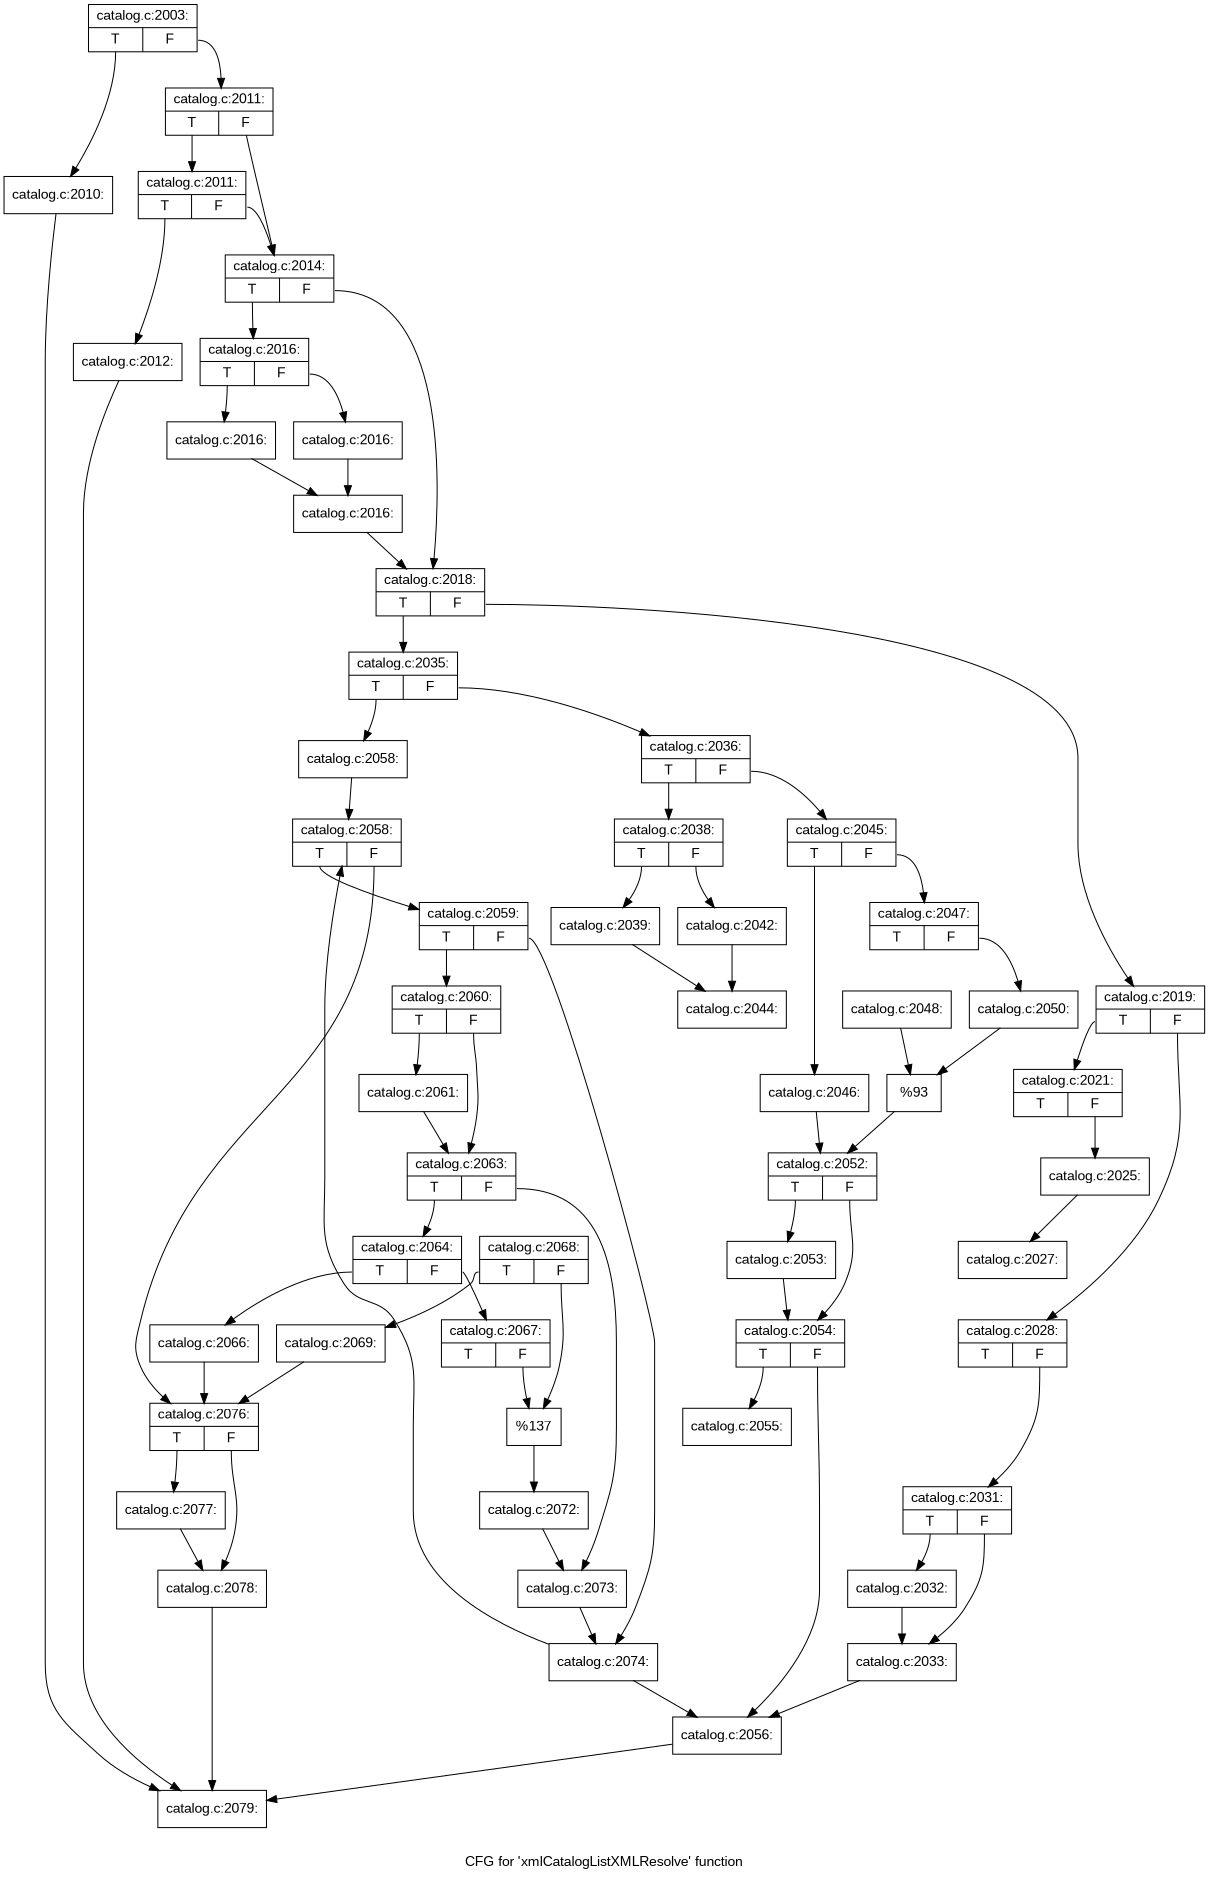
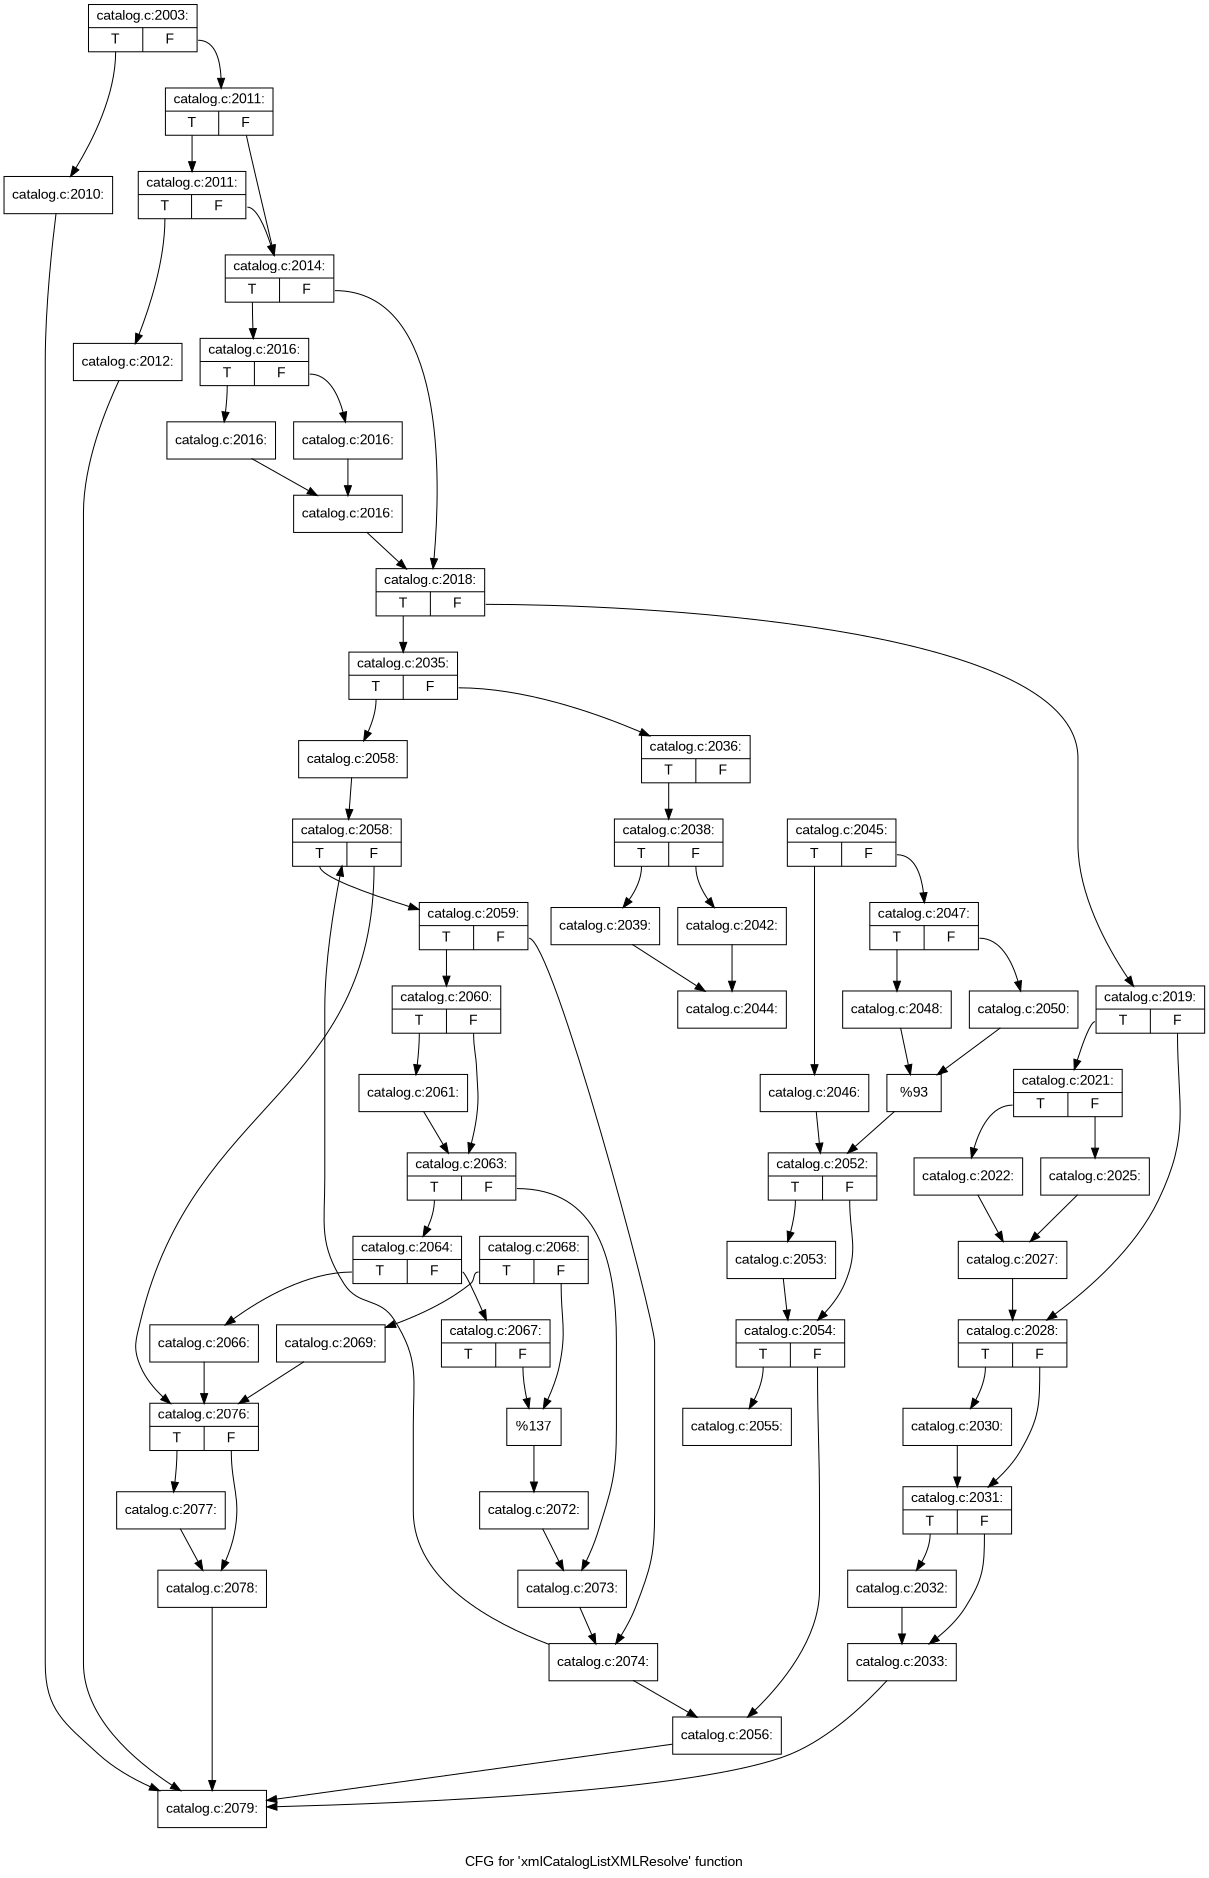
edge "catalog.c:2036:" -> "catalog.c:2045:": removed
edge "catalog.c:2047:" -> "catalog.c:2048:": added
node "catalog.c:2022:": added
edge "catalog.c:2027:" -> "catalog.c:2028:": added
node "catalog.c:2030:": added
edge "catalog.c:2033:" -> "catalog.c:2056:": now "catalog.c:2033:" -> "catalog.c:2079:"
